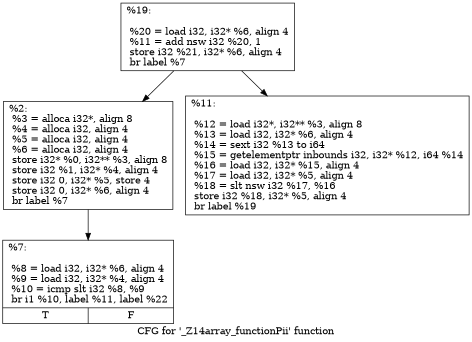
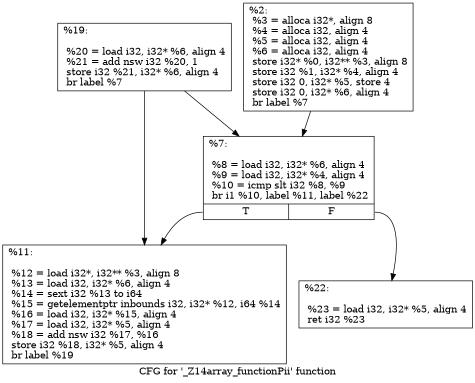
node "%19:": text "%11 = add nsw i32 %20, 1" -> "%21 = add nsw i32 %20, 1"
edge "%19:" -> "%2:": now "%19:" -> "%7:"
node "%11:": text "%18 = slt nsw i32 %17, %16" -> "%18 = add nsw i32 %17, %16"
edge "%7:" -> "%11:": added
node "%22:": added
